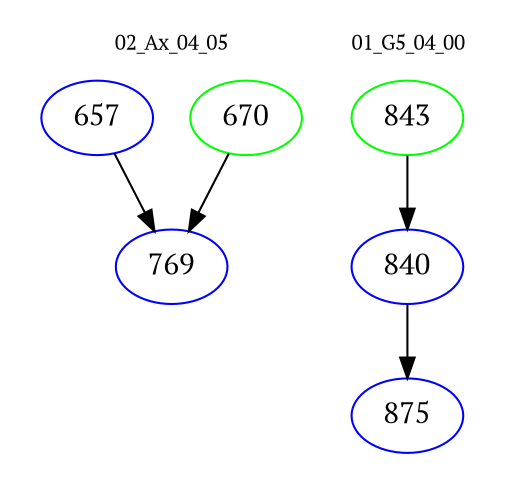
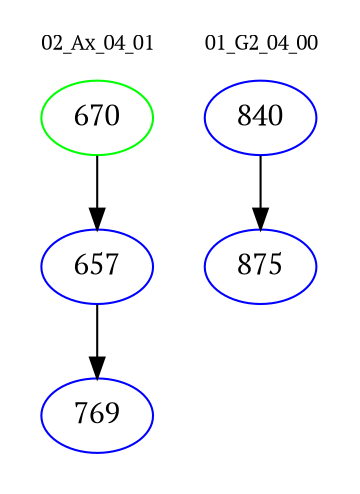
cluster "02_Ax_04_05": label "02_Ax_04_05" -> "02_Ax_04_01"
cluster "01_G5_04_00": label "01_G5_04_00" -> "01_G2_04_00"
node "843": removed
edge "670" -> "769": now "670" -> "657"
